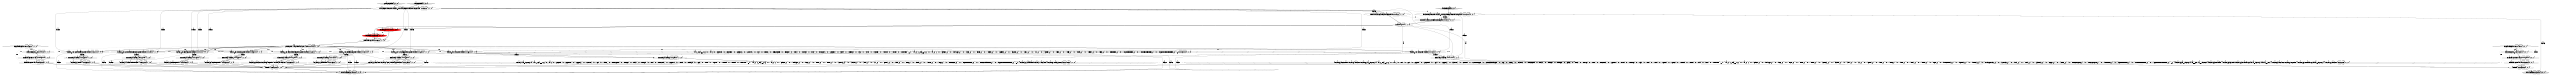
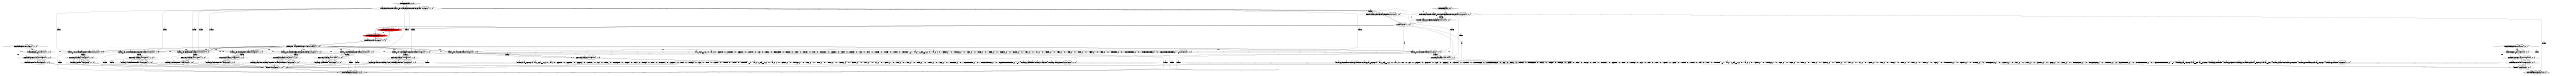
node "primaryExpression['1', '0', '0']": removed
